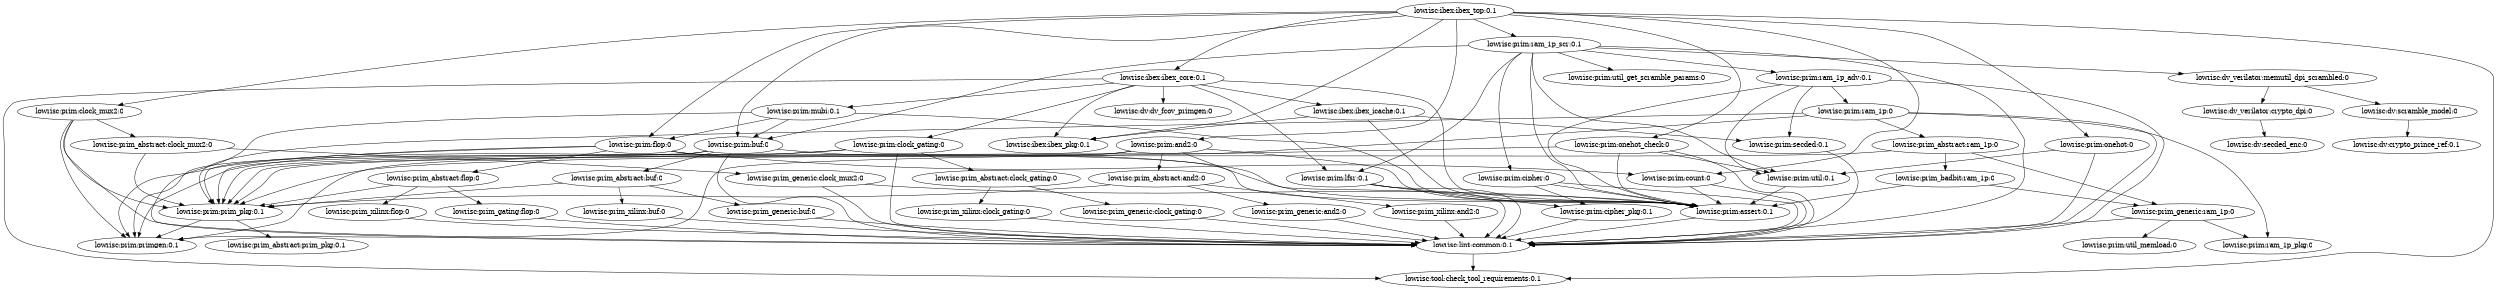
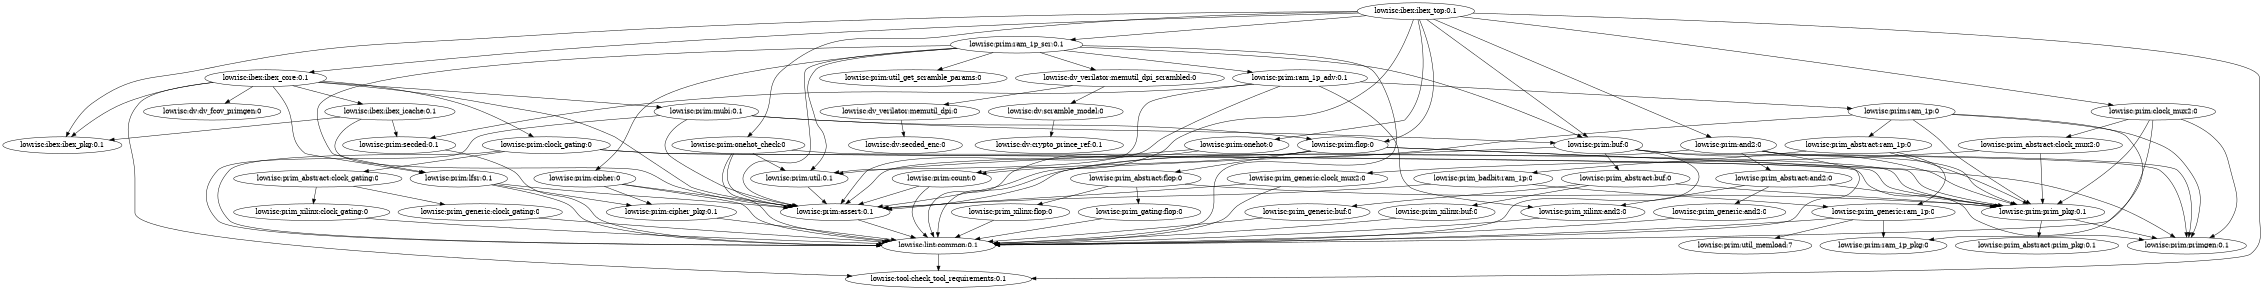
node "lowrisc:dv_verilator:crypto_dpi:0": label "lowrisc:dv_verilator:crypto_dpi:0" -> "lowrisc:dv_verilator:memutil_dpi:0"
edge "lowrisc:prim:ram_1p_adv:0.1" -> "lowrisc:lint:common:0.1": now "lowrisc:prim:ram_1p_adv:0.1" -> "lowrisc:prim_xilinx:and2:0"
node "lowrisc:prim:util_memload:0": label "lowrisc:prim:util_memload:0" -> "lowrisc:prim:util_memload:7"
